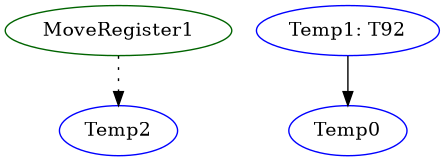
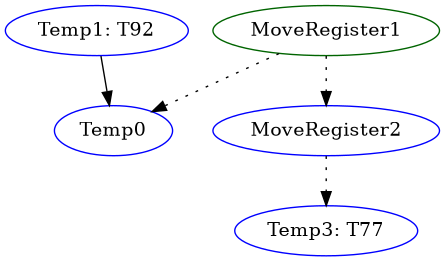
edge "MoveRegister1" -> "Temp0": added
node "Temp2": label "Temp2" -> "MoveRegister2"
node "Temp3: T77": added
